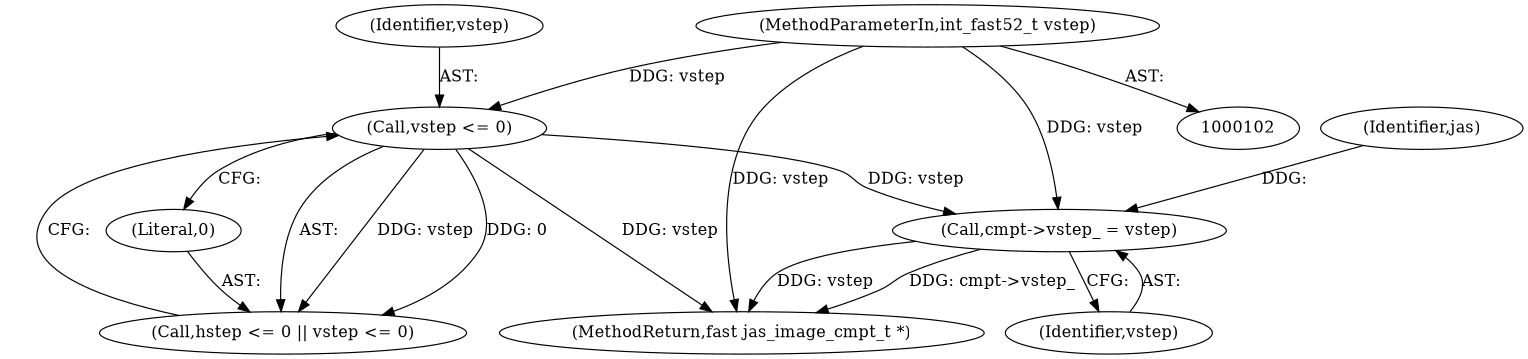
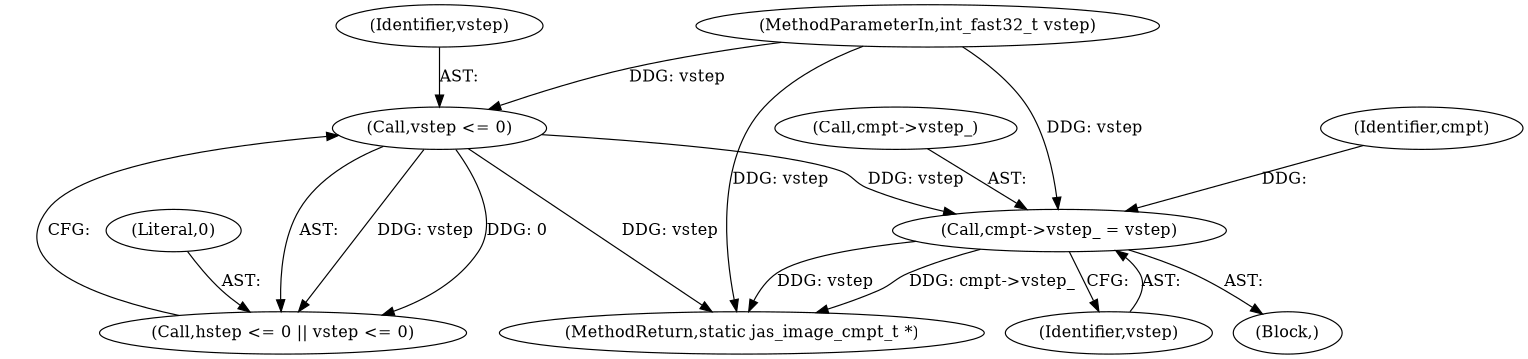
node "(MethodParameterIn,int_fast52_t vstep)": label "(MethodParameterIn,int_fast52_t vstep)" -> "(MethodParameterIn,int_fast32_t vstep)"
node "(Call,cmpt->vstep_)": added
node "1000102": removed
node "(Identifier,jas)": label "(Identifier,jas)" -> "(Identifier,cmpt)"
edge "(Call,vstep <= 0)" -> "(Literal,0)": removed, label "CFG:"
node "(MethodReturn,fast jas_image_cmpt_t *)": label "(MethodReturn,fast jas_image_cmpt_t *)" -> "(MethodReturn,static jas_image_cmpt_t *)"
node "(Block,)": added
